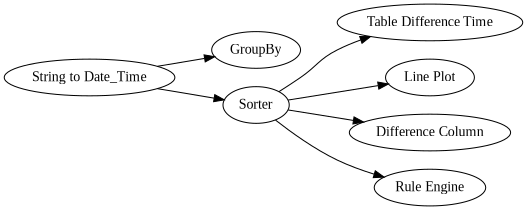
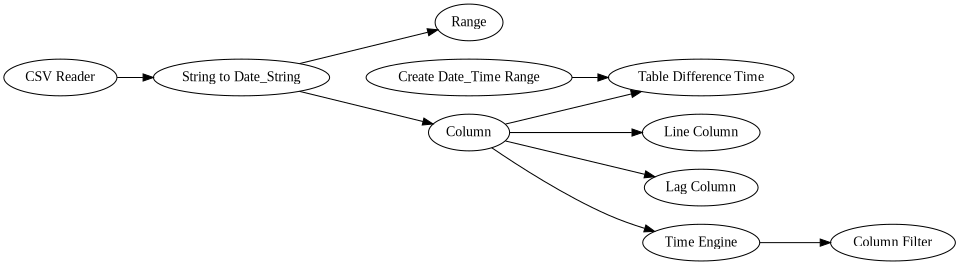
node "GroupBy": label "GroupBy" -> "Range"
node "CSV Reader": added
node "String to Date_Time": label "String to Date_Time" -> "String to Date_String"
node "Line Plot": label "Line Plot" -> "Line Column"
node "Create Date_Time Range": added
node "Sorter": label "Sorter" -> "Column"
node "Difference Column": label "Difference Column" -> "Lag Column"
node "Rule Engine": label "Rule Engine" -> "Time Engine"
node "Column Filter": added
